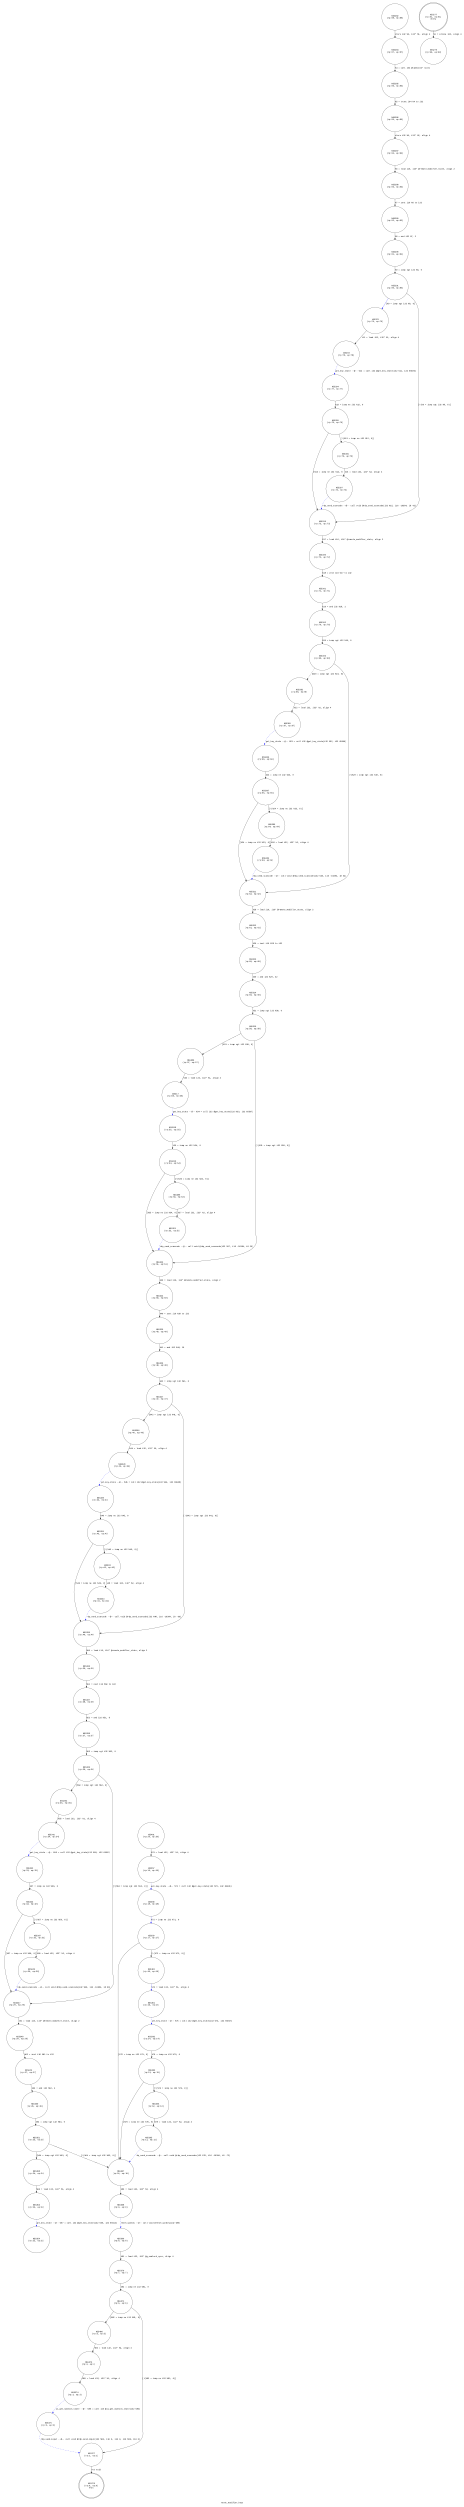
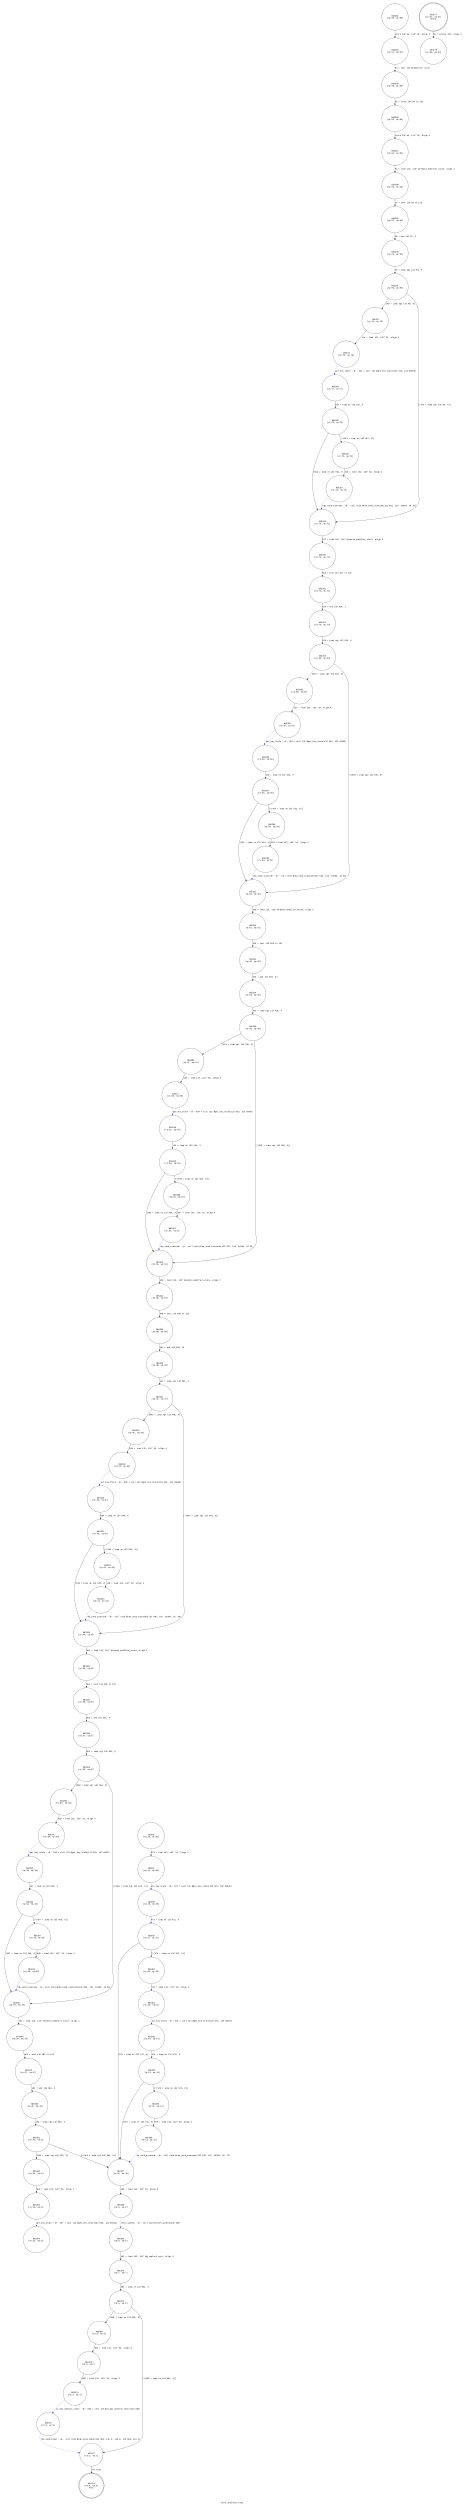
edge "N55291 (rp:80, ep:80)" -> "N55378 (rp:79, ep:79)": color blue -> black
